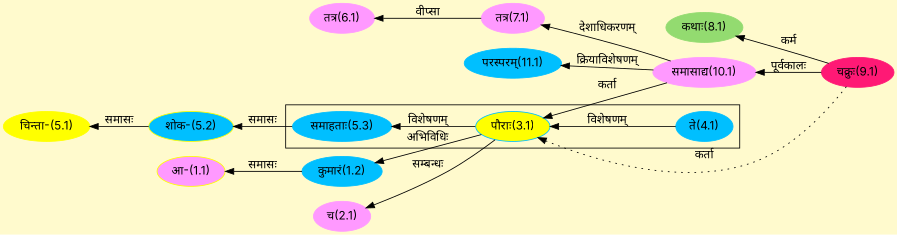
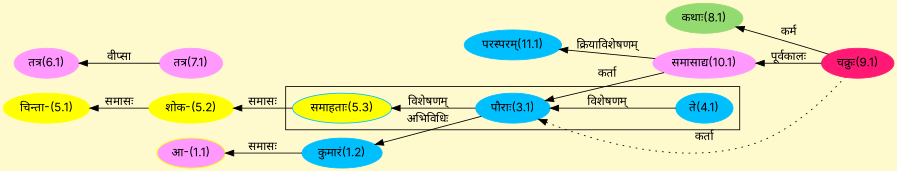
edge "समासाद्य(10.1)" -> "तत्र(7.1)": removed, label "देशाधिकरणम्"
node "शोक-(5.2)": fillcolor #00bfff -> #ffff00
node "समाहताः(5.3)": fillcolor #00bfff -> #ffff00
node "पौराः(3.1)": fillcolor #ffff00 -> #00bfff
node "च(2.1)": removed
